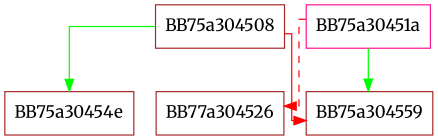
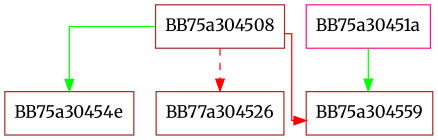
edge "BB75a30451a" -> "BB77a304526": now "BB75a304508" -> "BB77a304526"
